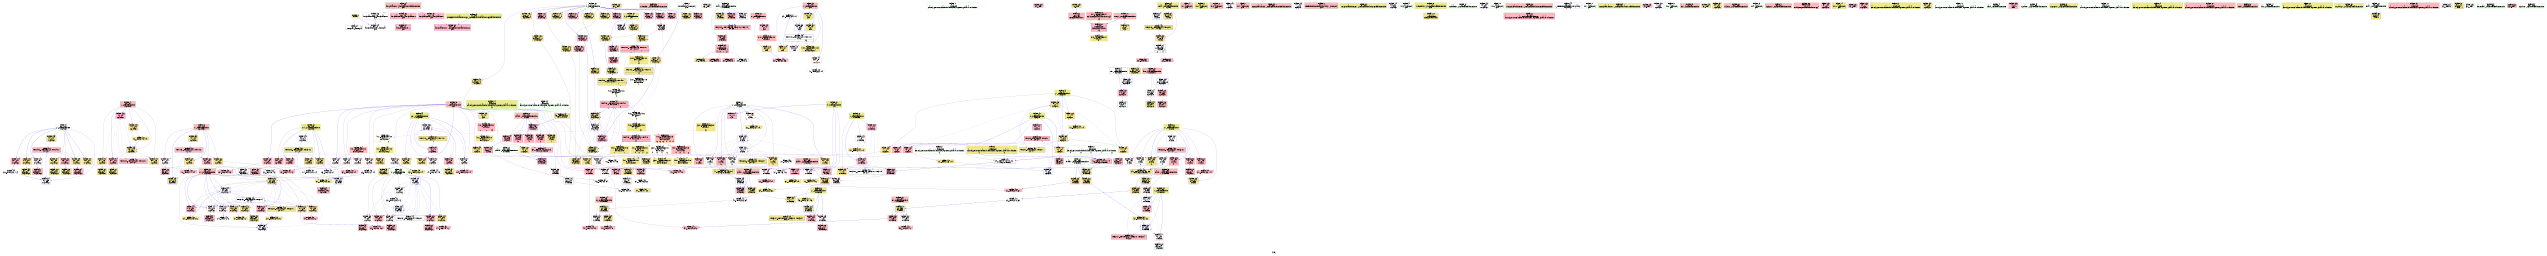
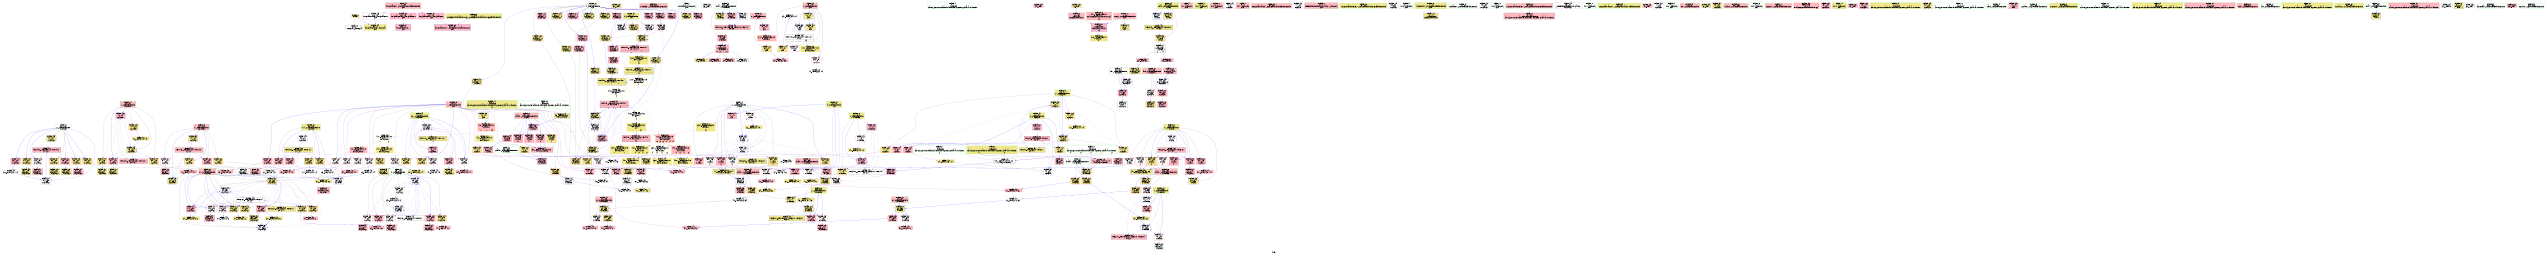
node "NodeID: 125": removed
node "NodeID: 279": fillcolor white -> khaki
node "NodeID: 142": added
node "NodeID: 116": added
node "NodeID: 236": fillcolor white -> khaki
